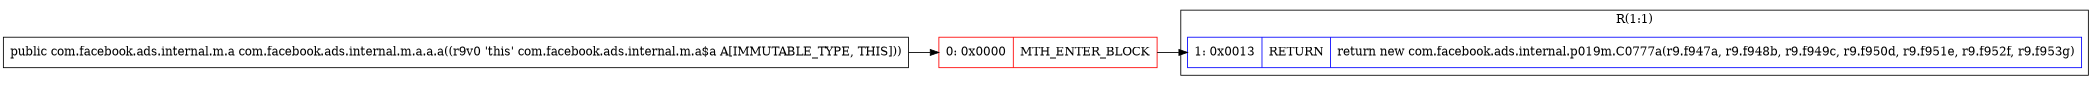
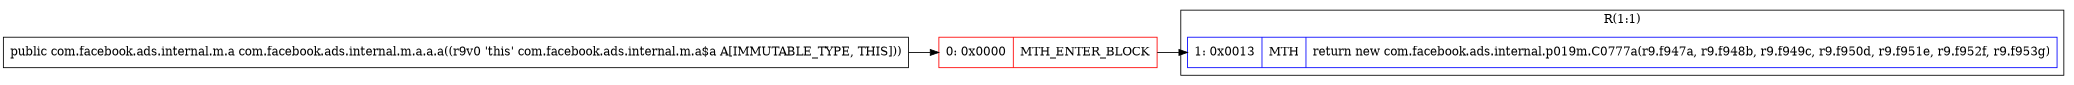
node "1: 0x0013": text "RETURN" -> "MTH"
